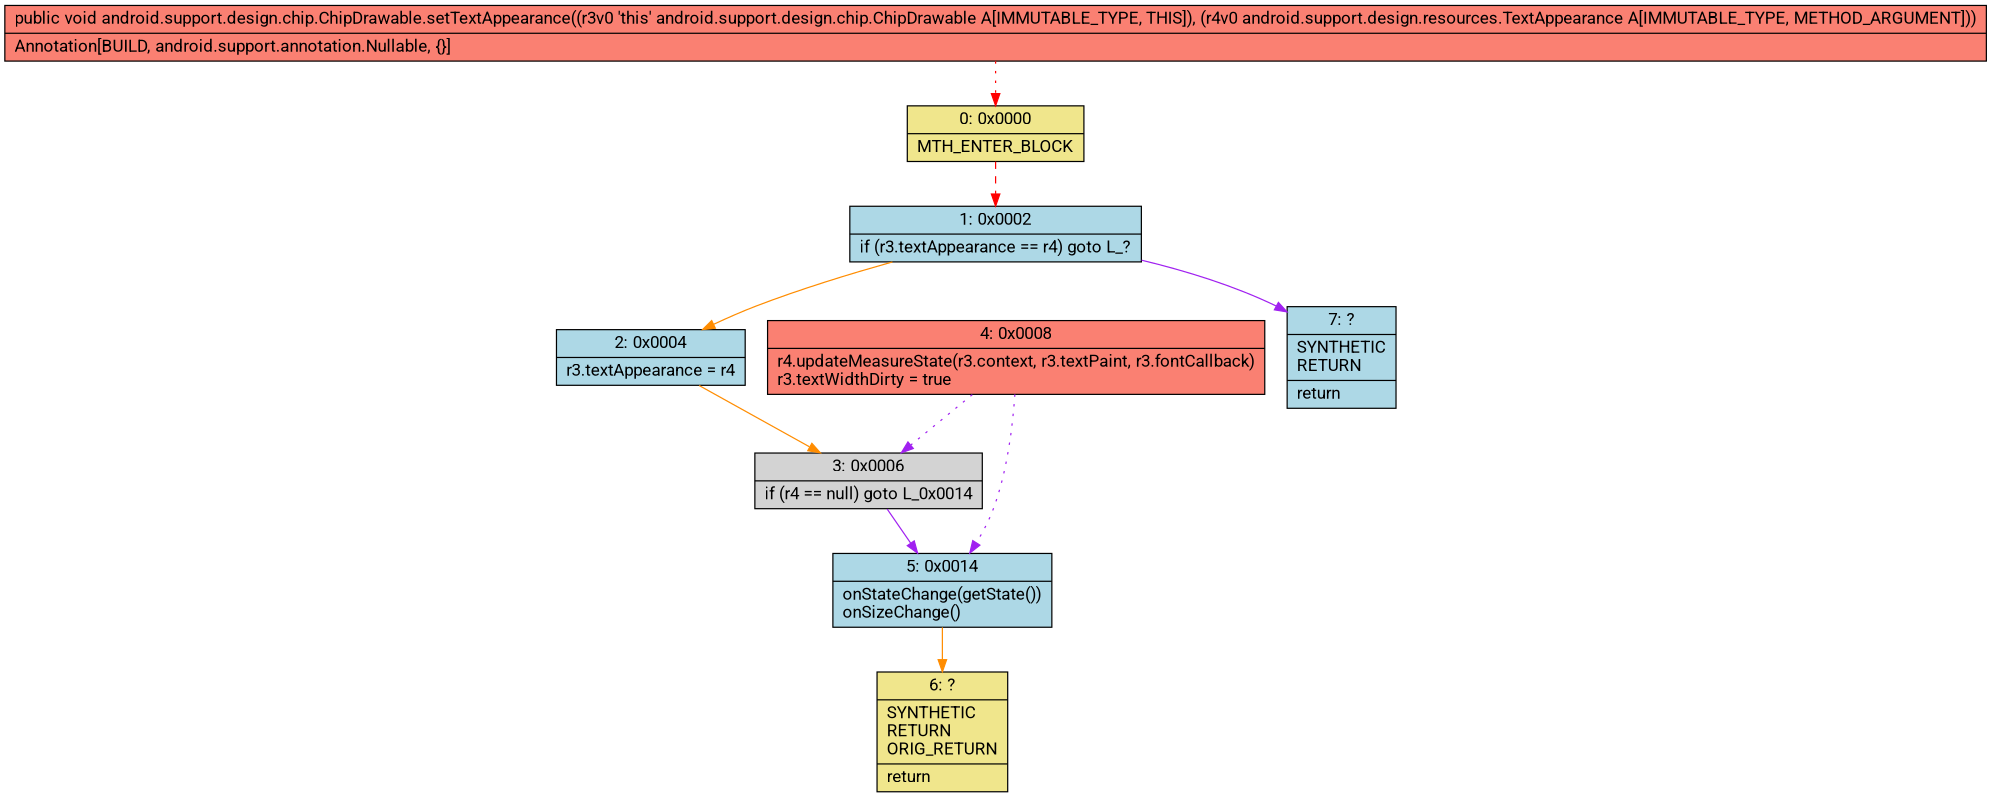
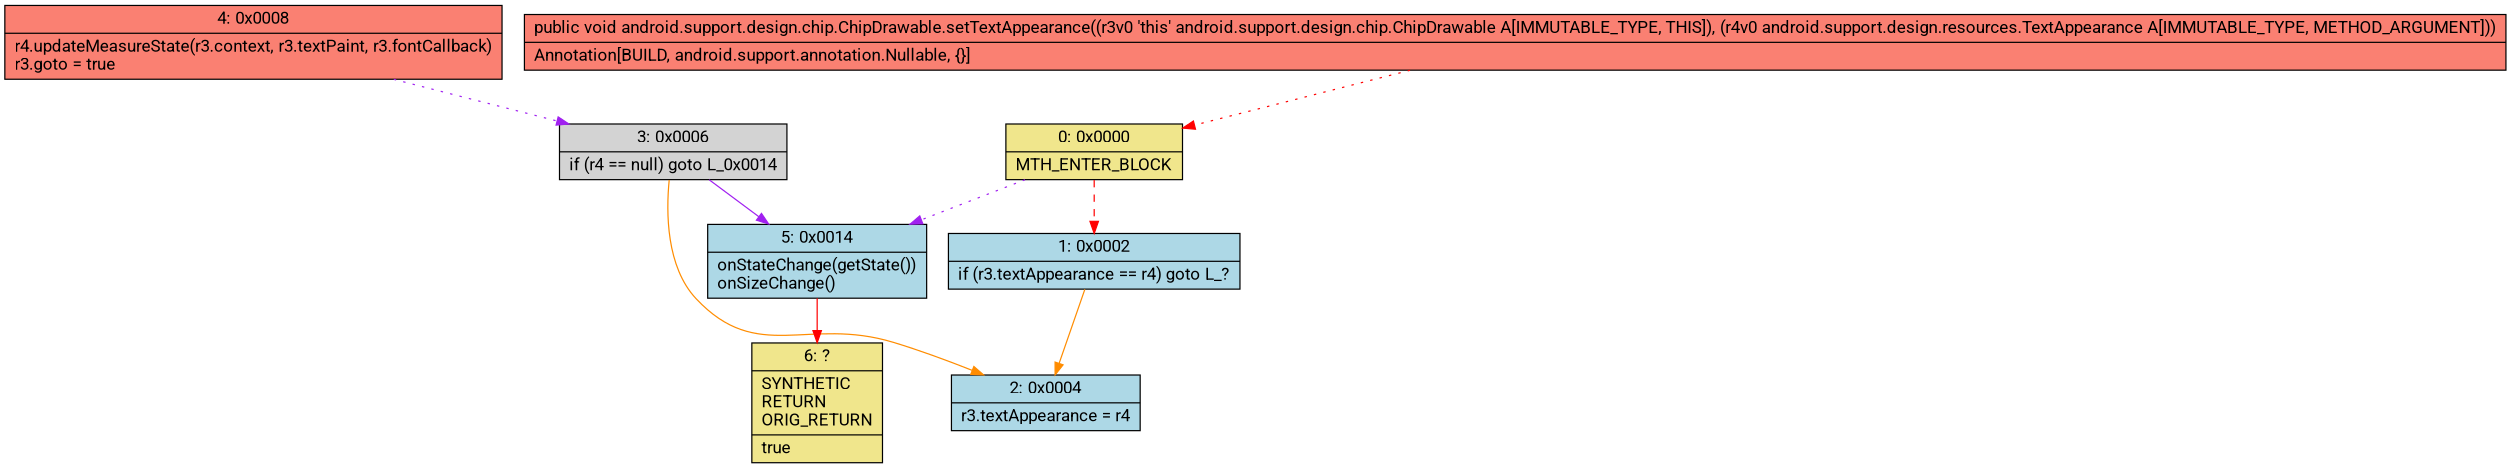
node "7: ?": removed
node "4: 0x0008": text "r3.textWidthDirty = true" -> "r3.goto = true"
edge "2: 0x0004" -> "3: 0x0006": reversed
edge "4: 0x0008" -> "5: 0x0014": now "0: 0x0000" -> "5: 0x0014"
edge "5: 0x0014" -> "6: ?": color darkorange -> red
node "6: ?": text "return" -> "true"
